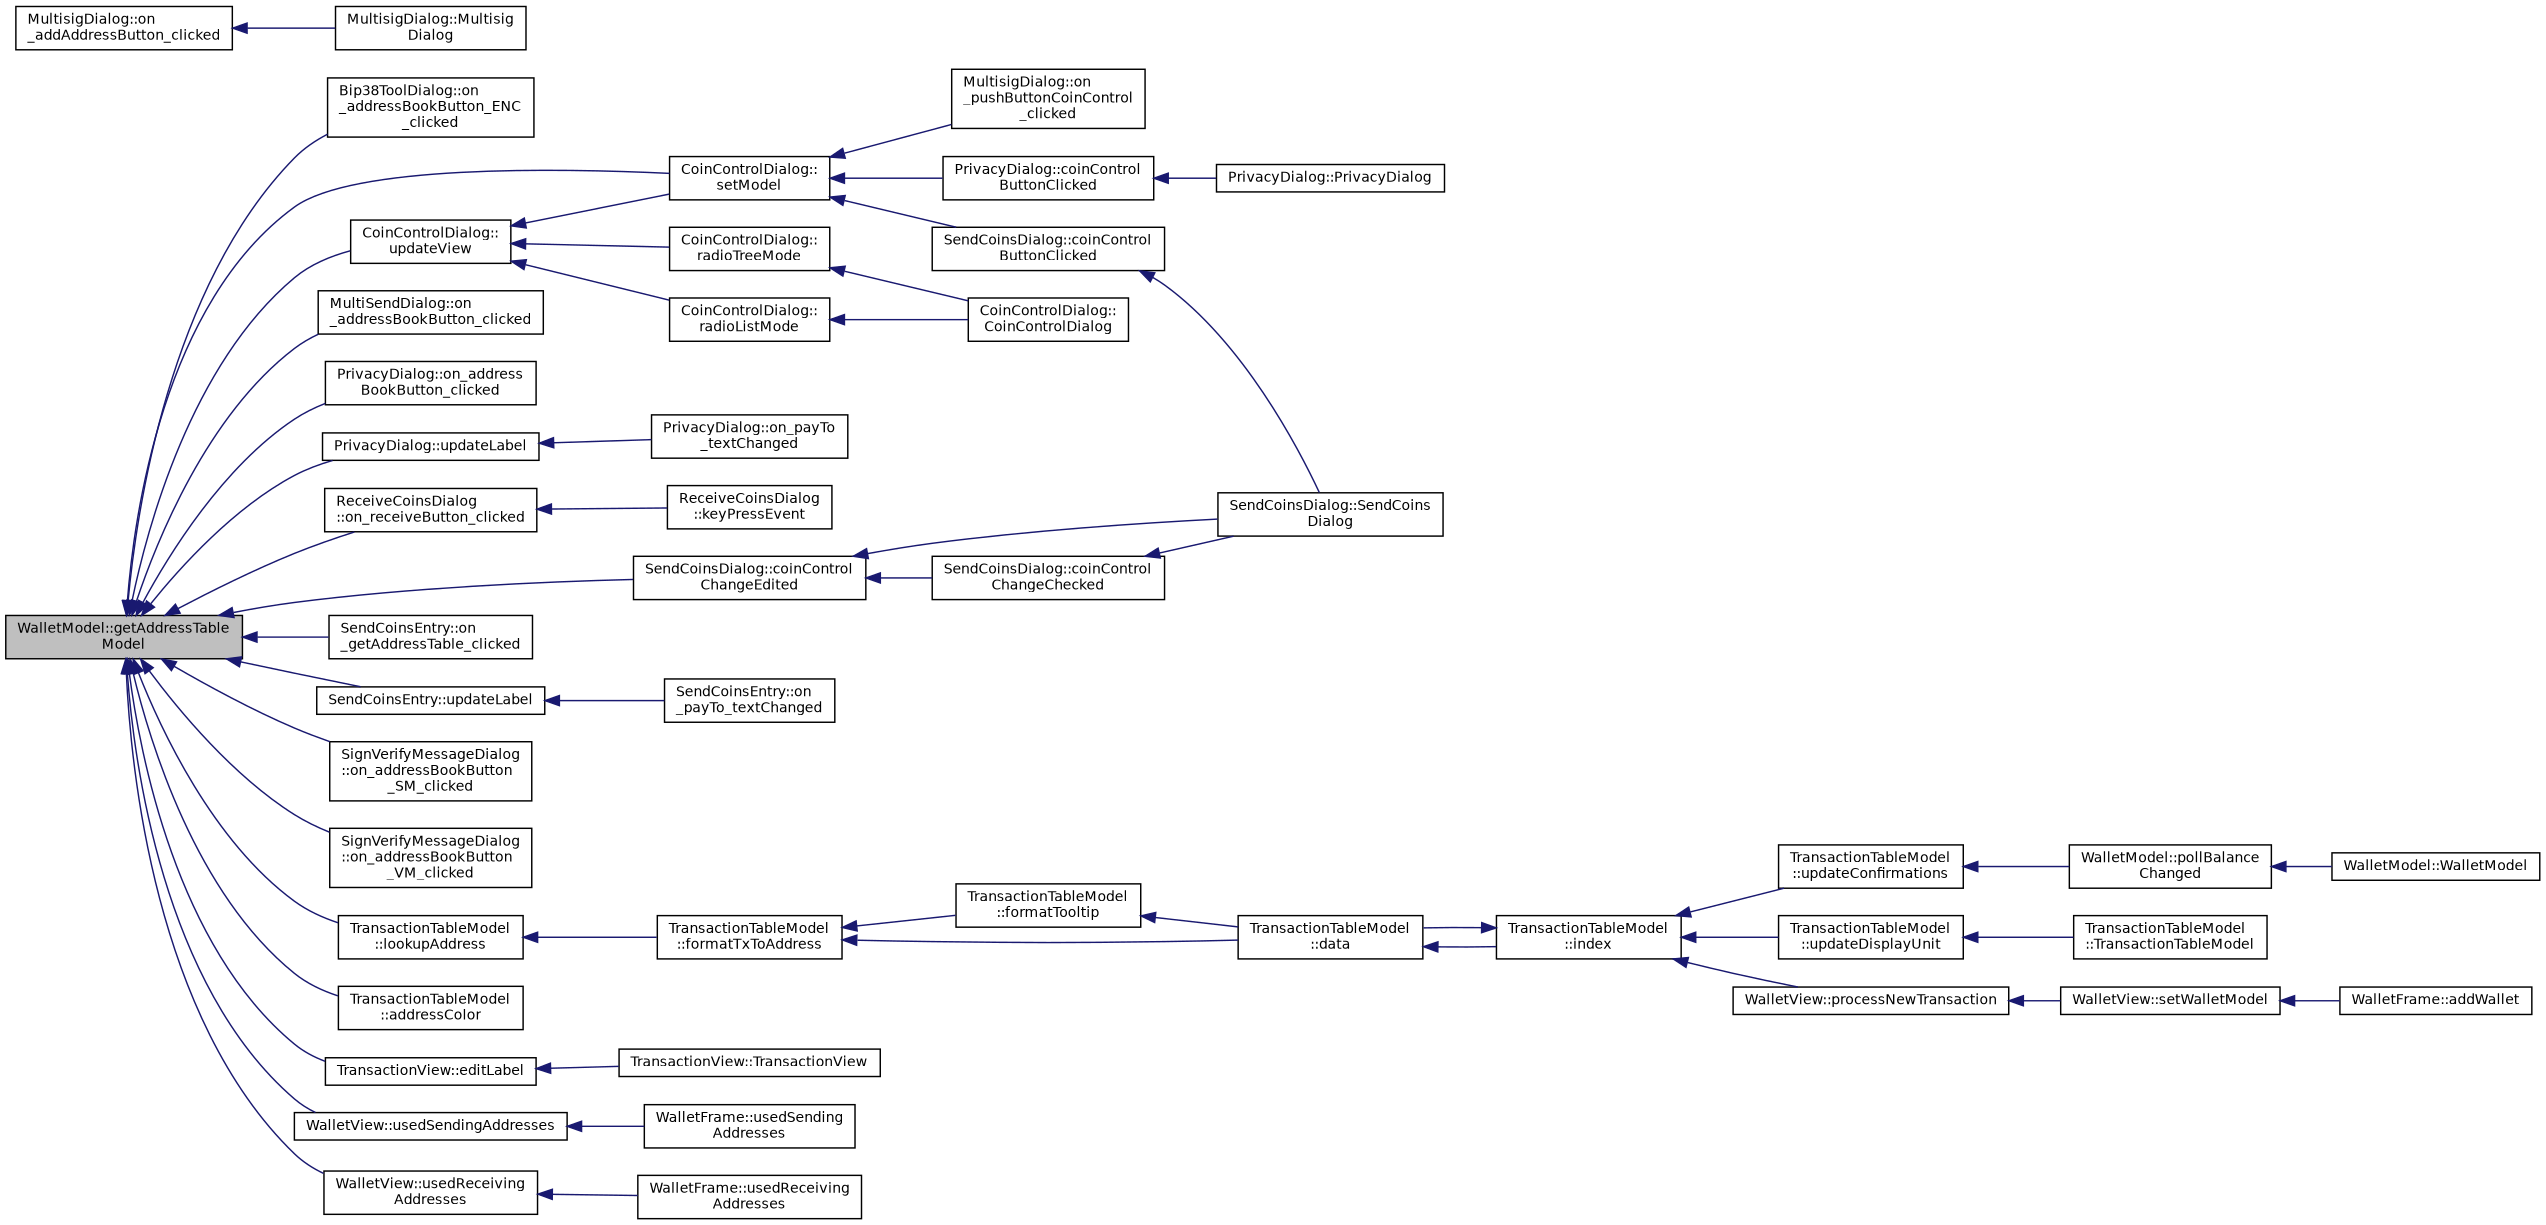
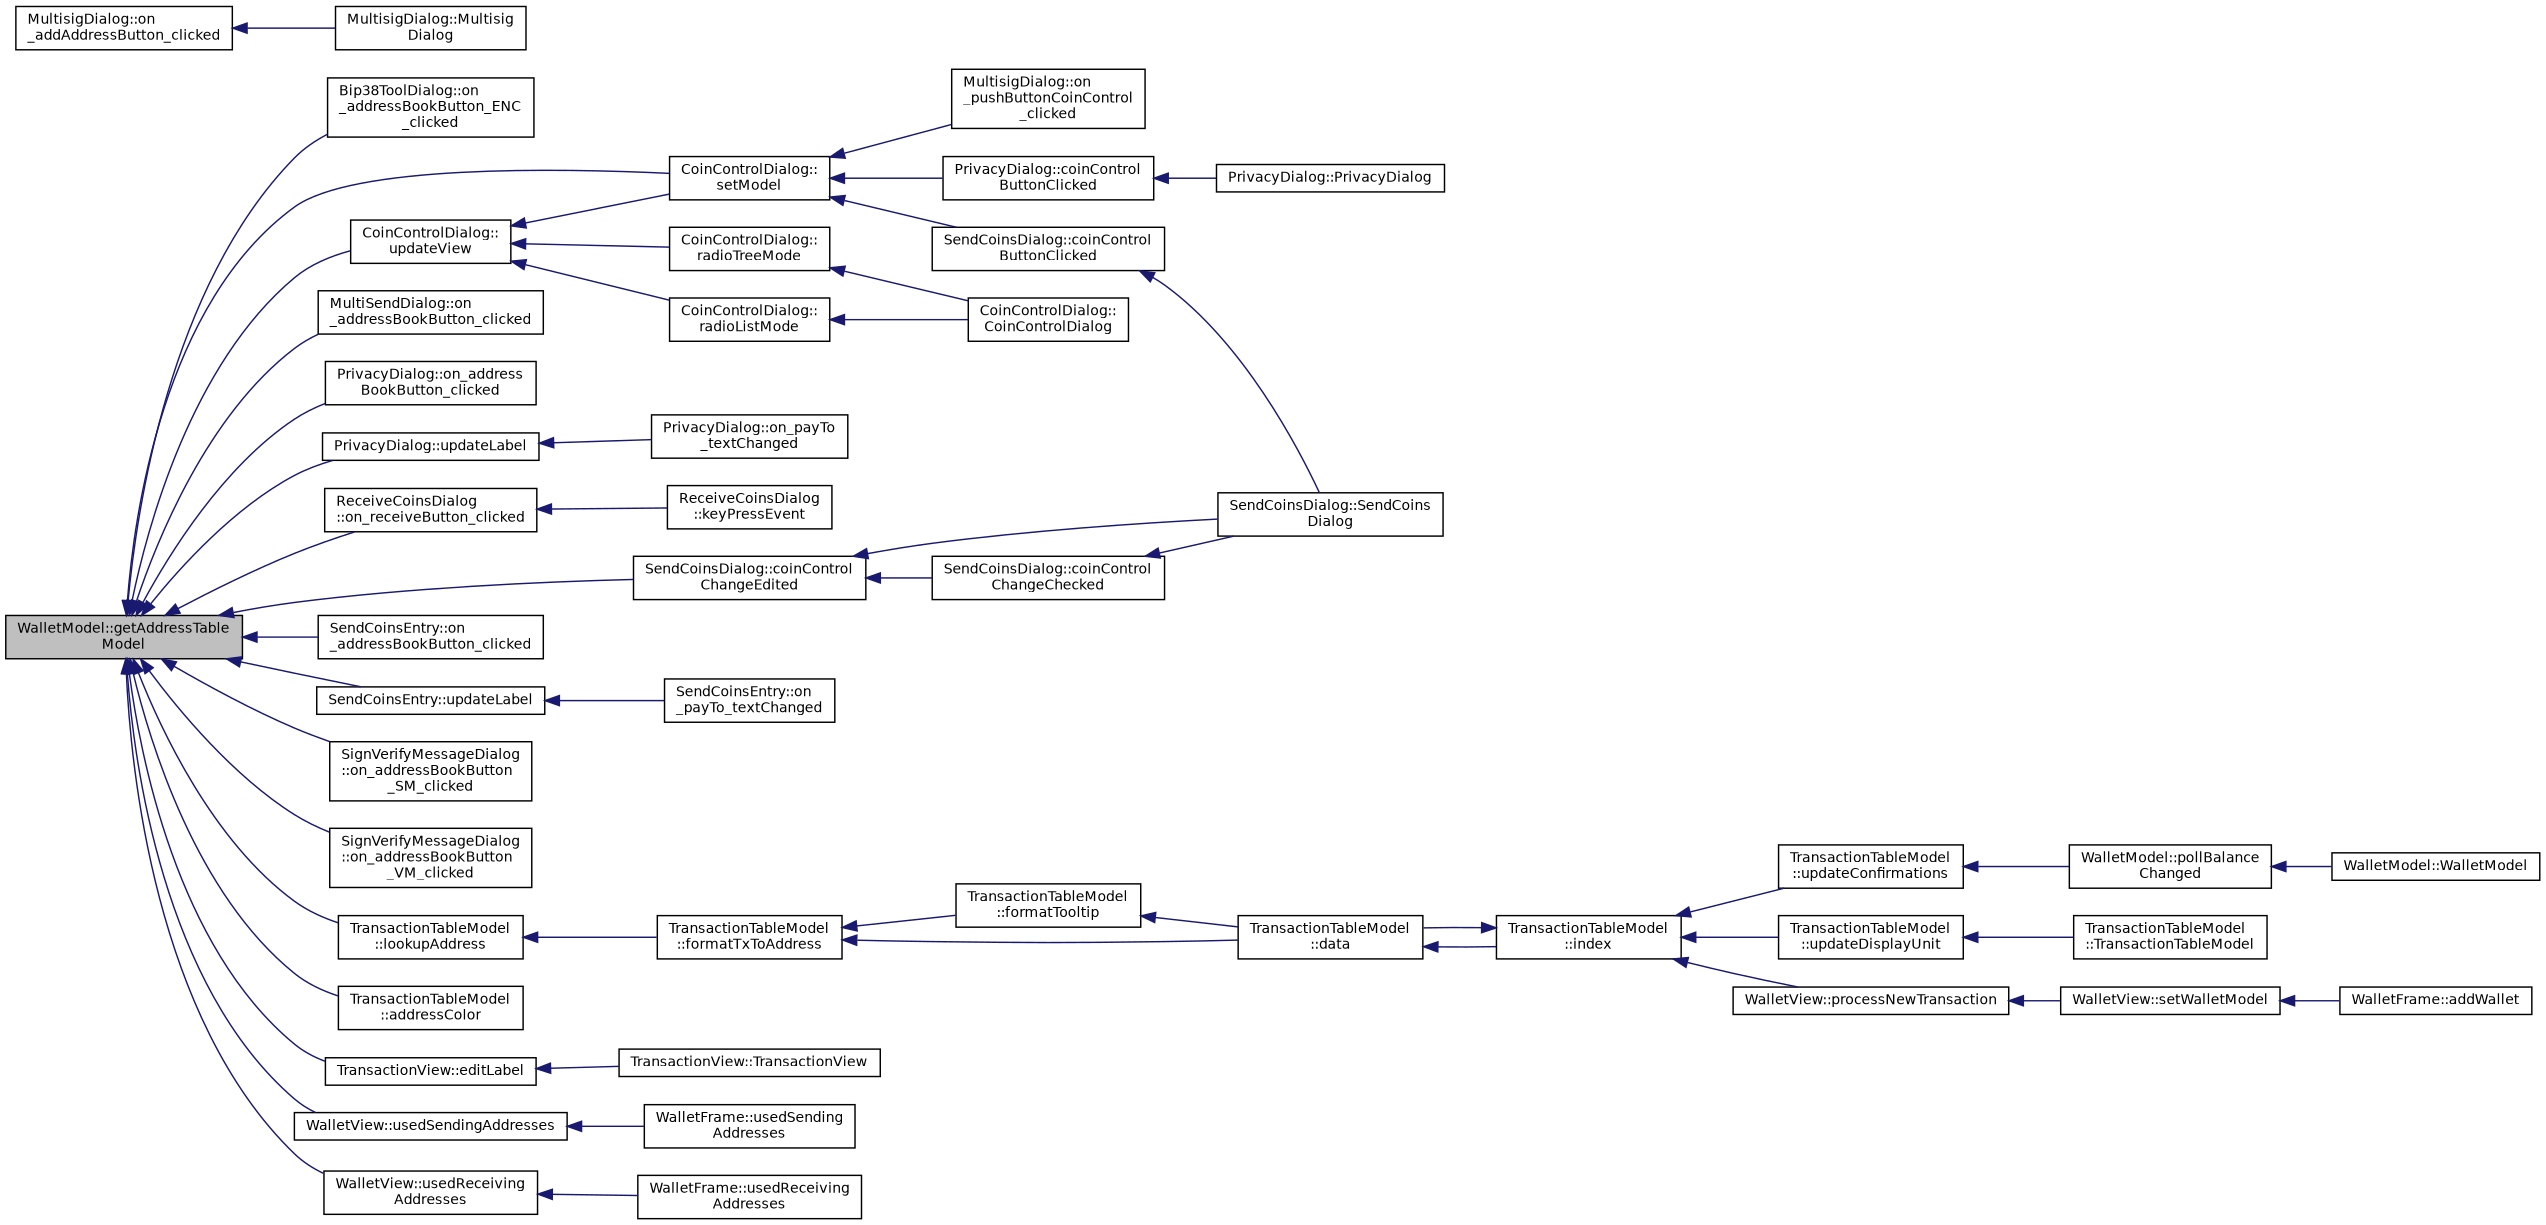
node "SendCoinsEntry::on _getAddressTable_clicked": label "SendCoinsEntry::on _getAddressTable_clicked" -> "SendCoinsEntry::on _addressBookButton_clicked"
